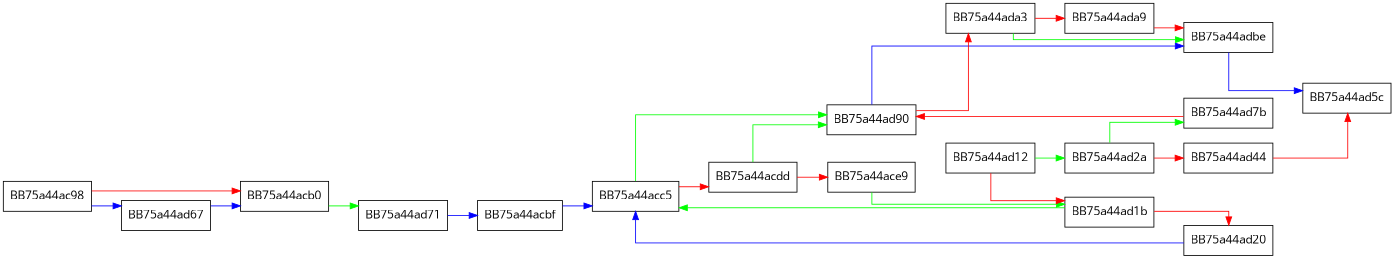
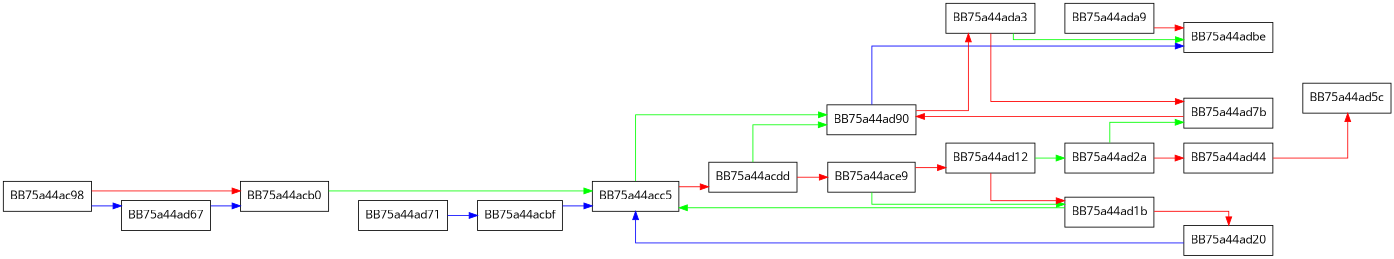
edge "BB75a44ada3" -> "BB75a44ada9": now "BB75a44ada3" -> "BB75a44ad7b"
edge "BB75a44adbe" -> "BB75a44ad5c": removed
edge "BB75a44ace9" -> "BB75a44ad12": added
edge "BB75a44acb0" -> "BB75a44ad71": now "BB75a44acb0" -> "BB75a44acc5"
